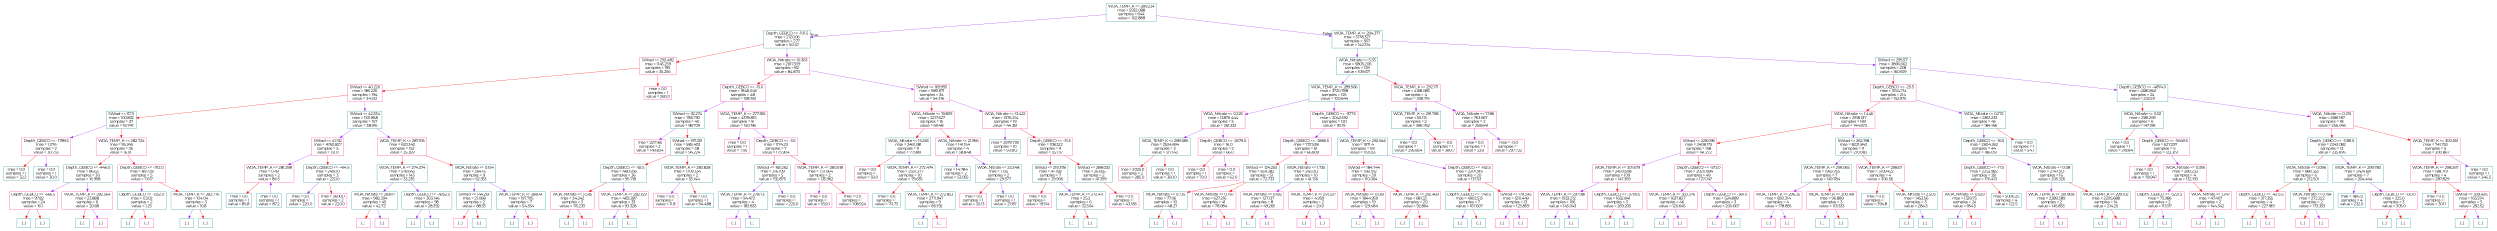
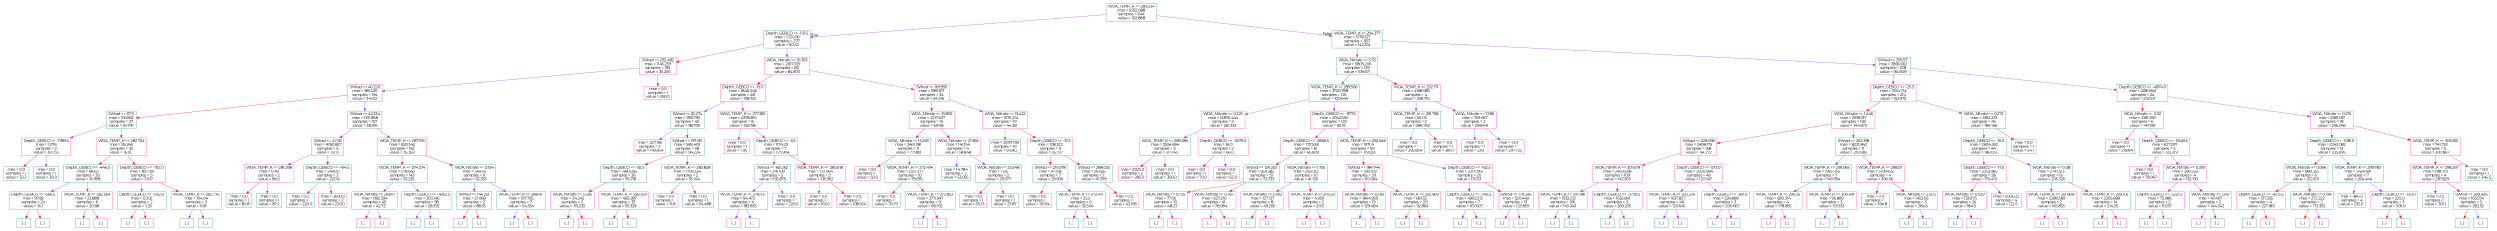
edge "SWrad <= 292.482 mse = 1145.239 samples = 195 value = 35.256" -> "SWrad <= 40.226 mse = 981.226 samples = 194 value = 34.512": color red -> purple
edge "mse = 0.0 samples = 1 value = 87.2" -> "WOA_TEMP_K <= 281.298 mse = 0.49 samples = 2 value = 86.5": reversed
